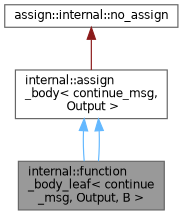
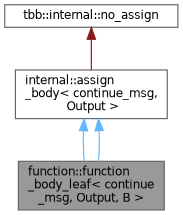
node "assign::internal::no_assign": label "assign::internal::no_assign" -> "tbb::internal::no_assign"
node "internal::function _body_leaf< continue _msg, Output, B >": label "internal::function _body_leaf< continue _msg, Output, B >" -> "function::function _body_leaf< continue _msg, Output, B >"
